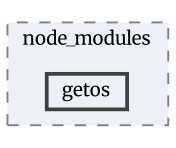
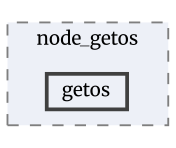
cluster "node_modules": label "node_modules" -> "node_getos"
